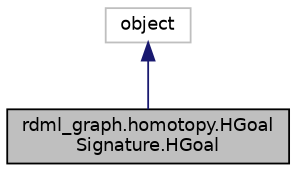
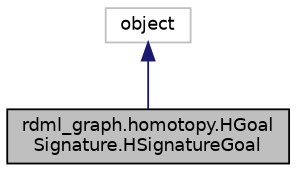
node "rdml_graph.homotopy.HGoal Signature.HGoal": label "rdml_graph.homotopy.HGoal Signature.HGoal" -> "rdml_graph.homotopy.HGoal Signature.HSignatureGoal"
